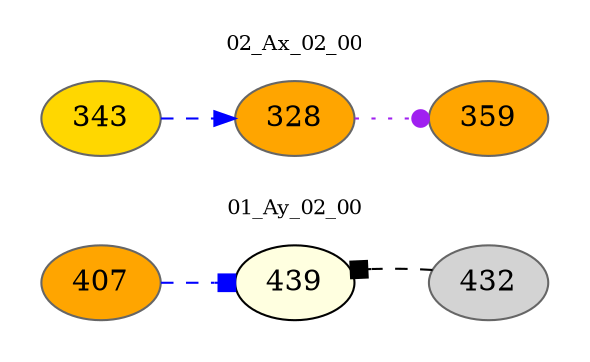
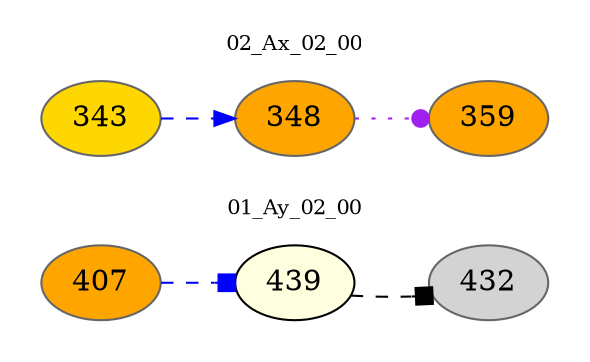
node "328": label "328" -> "348"
edge "432" -> "439": reversed
